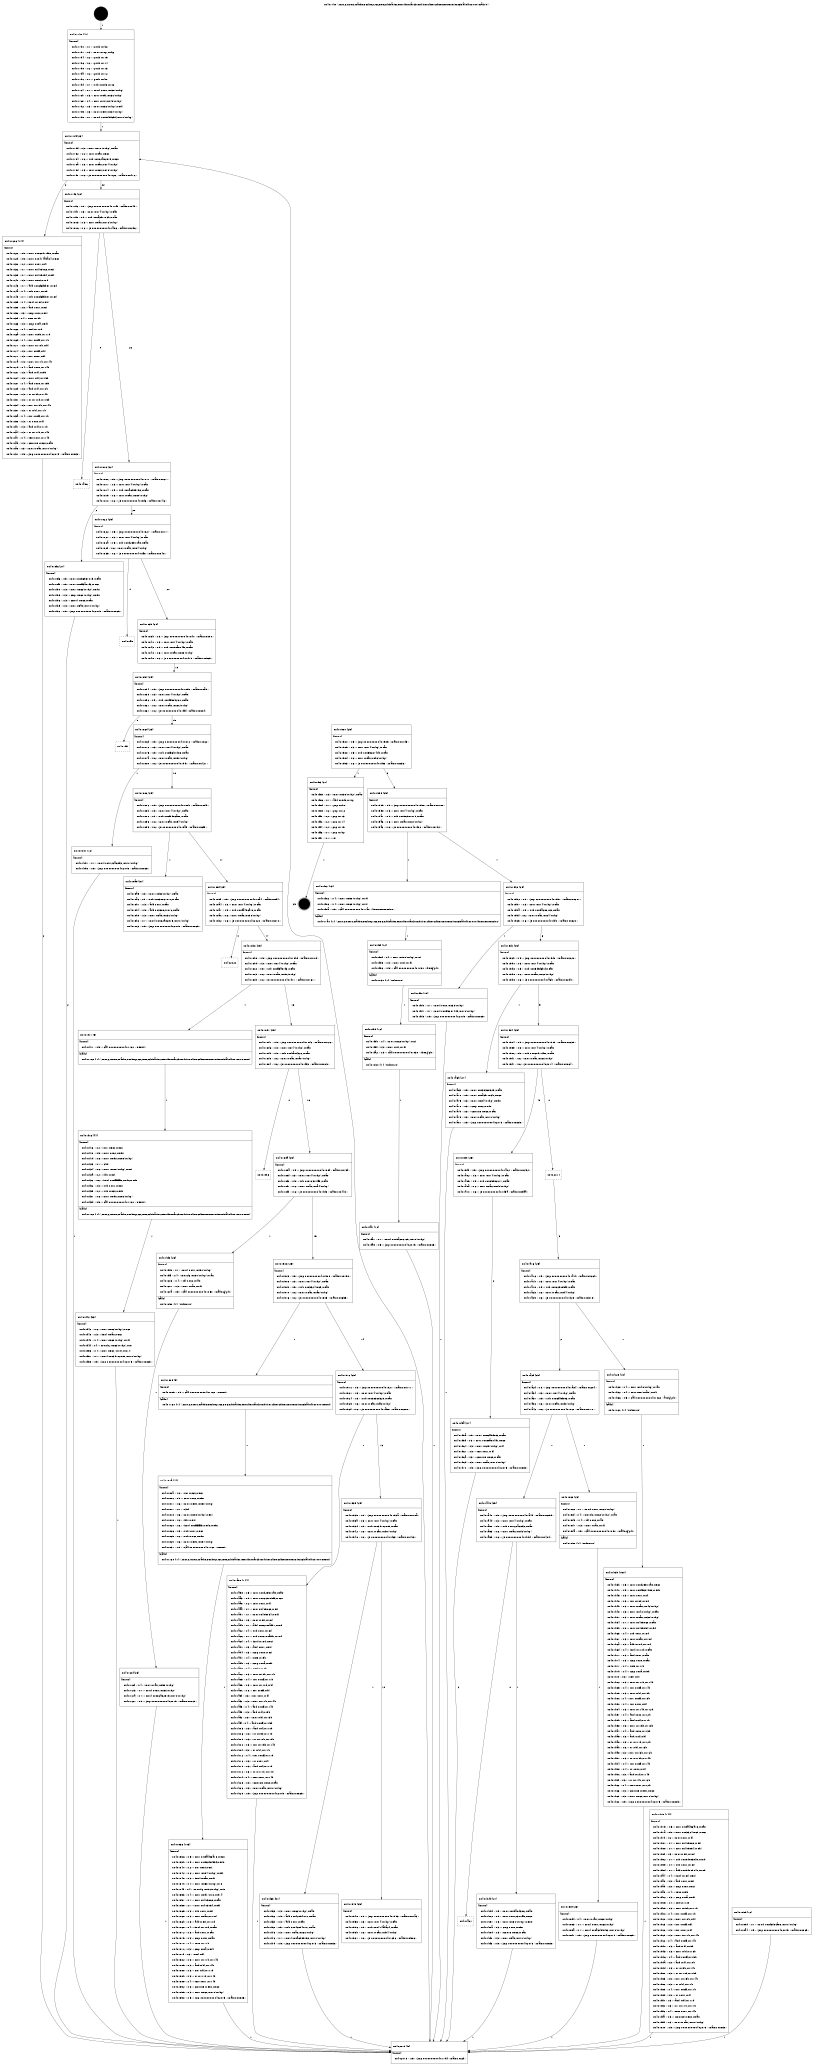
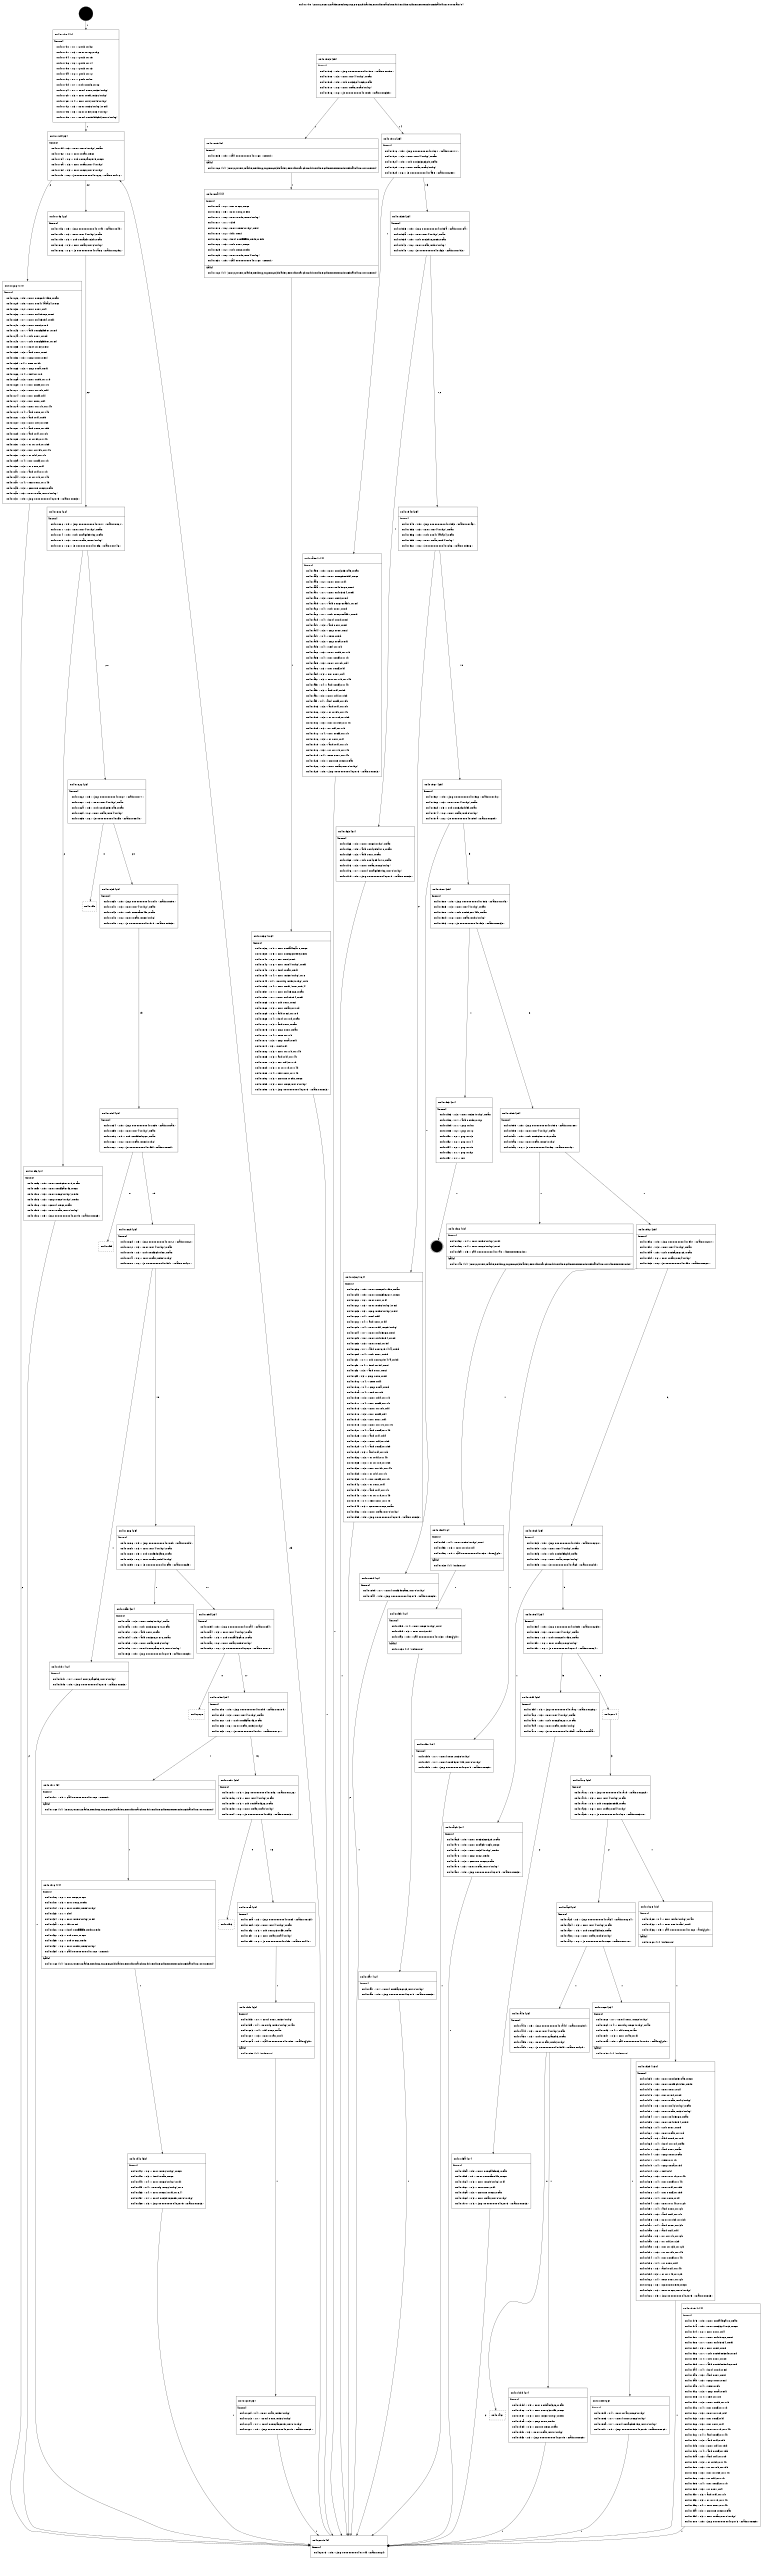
node "0x401a86": removed
node "0x401967 [25]": added
edge "0x4018ea [25]" -> "0x401903 [25]": removed, label "15"
node "0x401cb6 [164]": added
